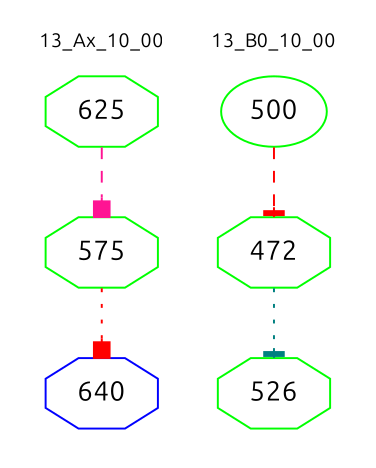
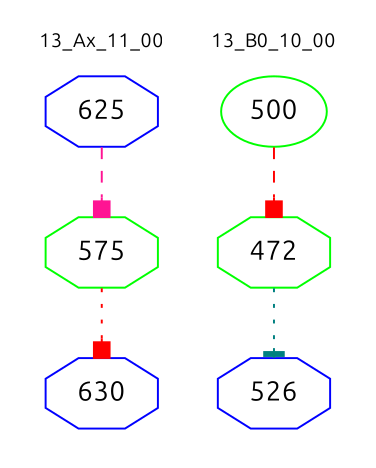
cluster "13_Ax_10_00": label "13_Ax_10_00" -> "13_Ax_11_00"
node "625": color green -> blue
edge "500" -> "472": arrowhead tee -> box
node "640": label "640" -> "630"
node "526": color green -> blue
